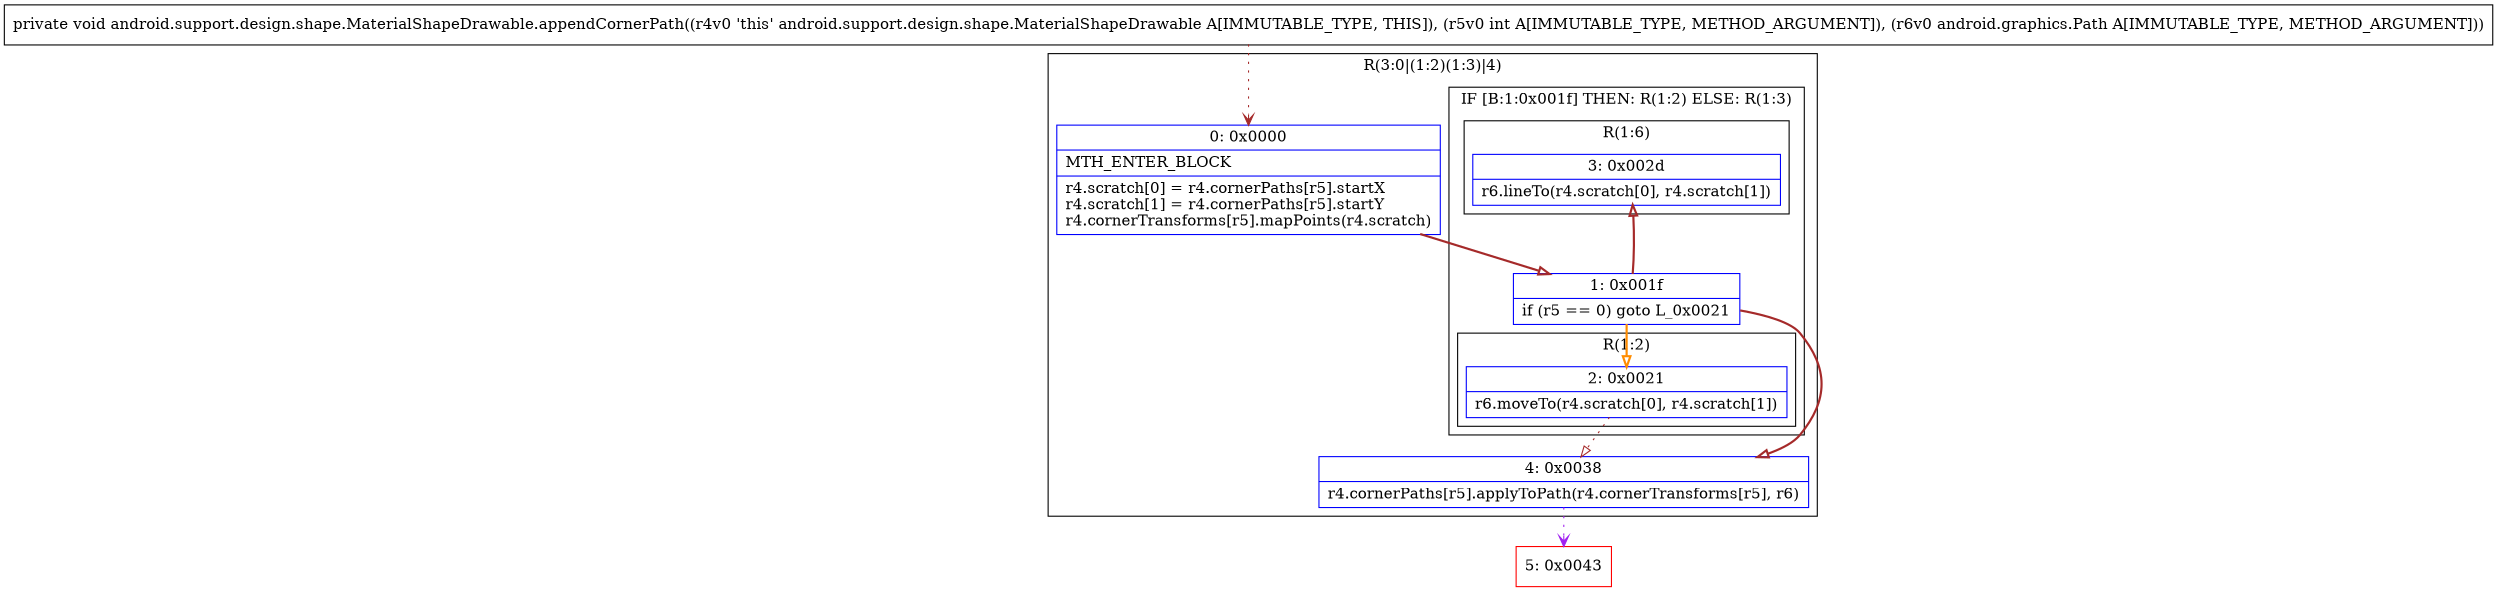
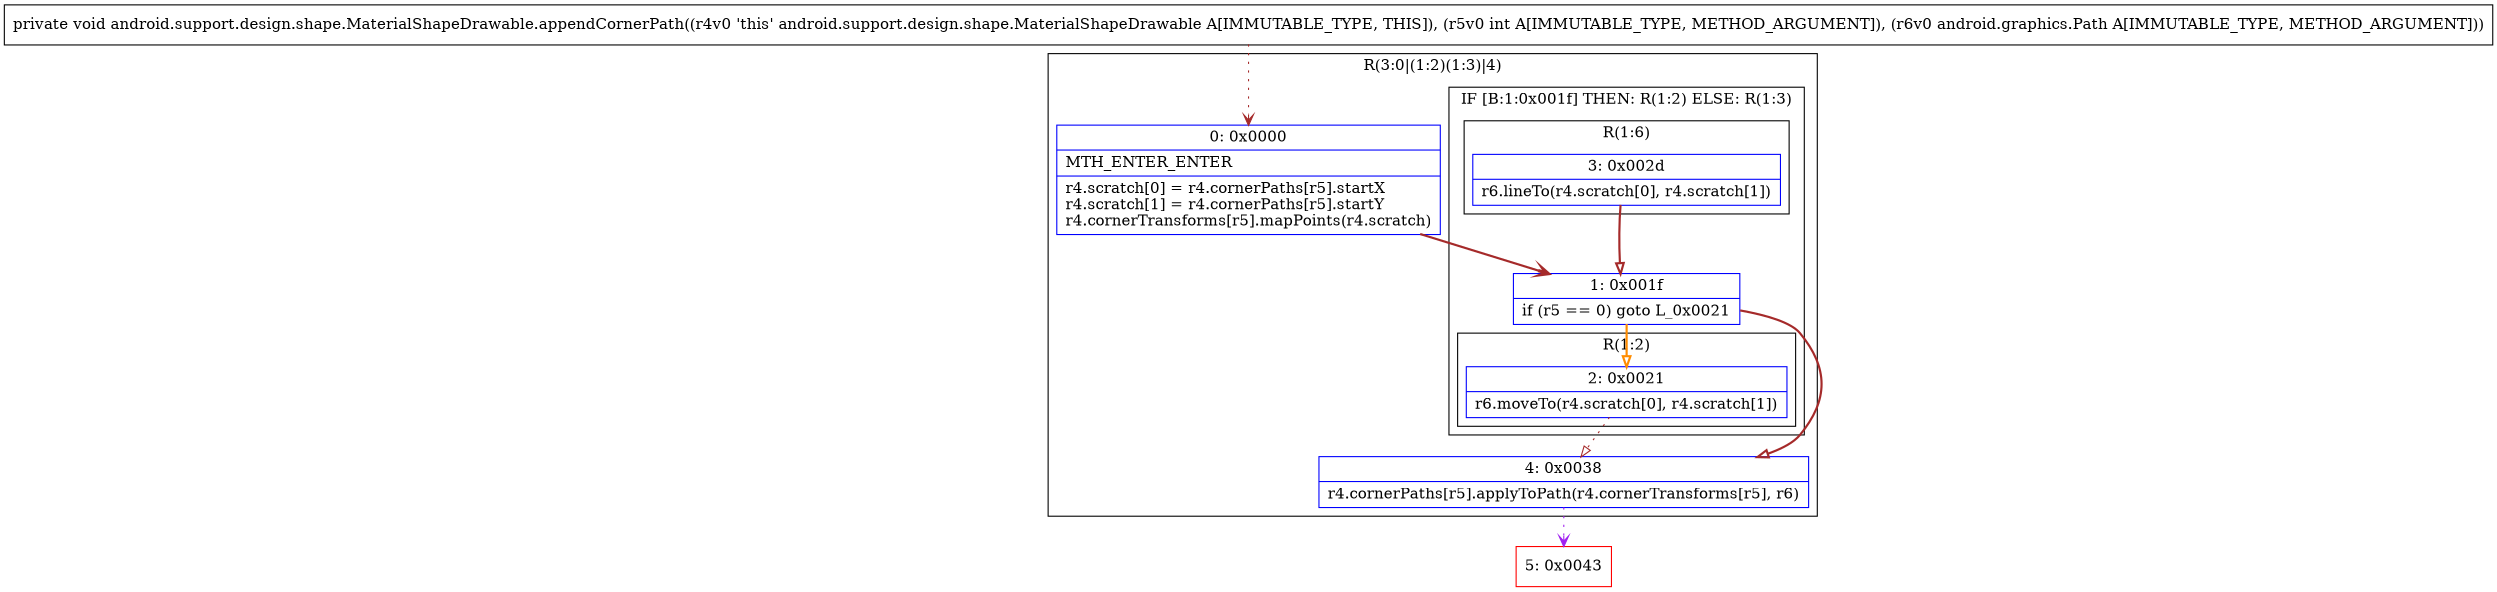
node "0: 0x0000": text "MTH_ENTER_BLOCK" -> "MTH_ENTER_ENTER"
edge "1: 0x001f" -> "3: 0x002d": reversed
edge "0: 0x0000" -> "1: 0x001f": arrowhead onormal -> vee
